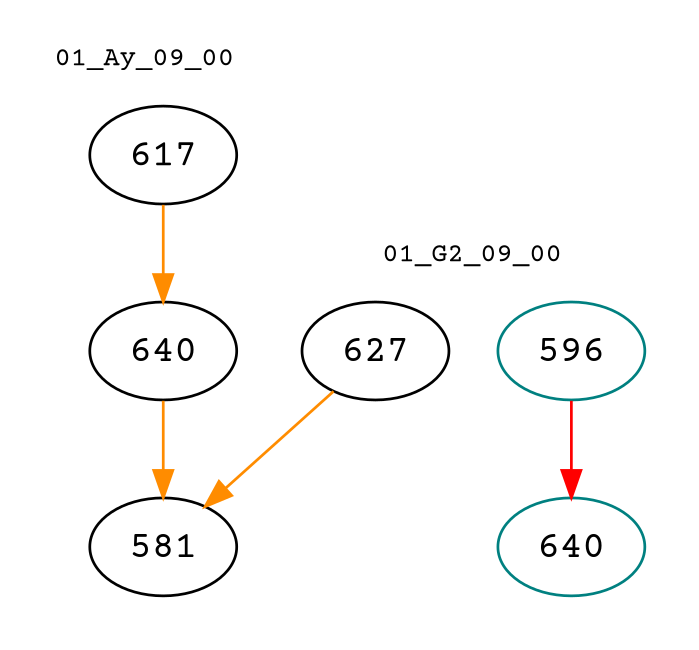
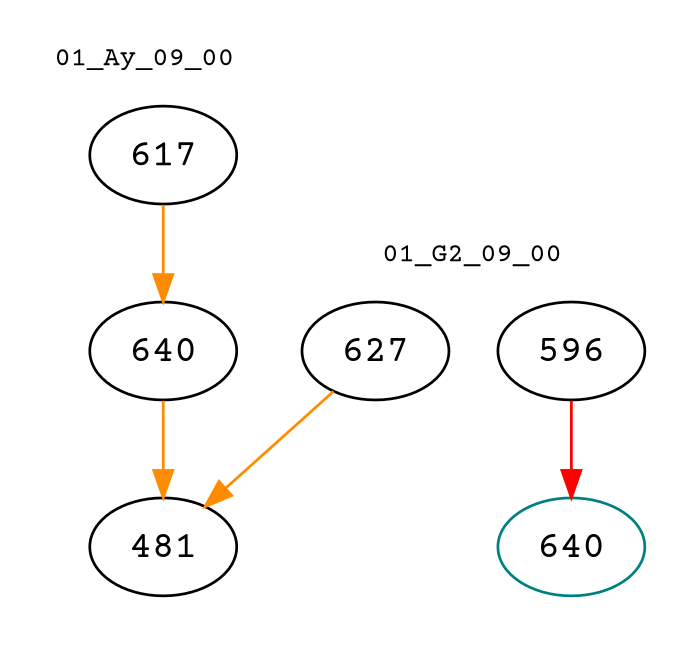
node "596": color teal -> black
node "581": label "581" -> "481"
